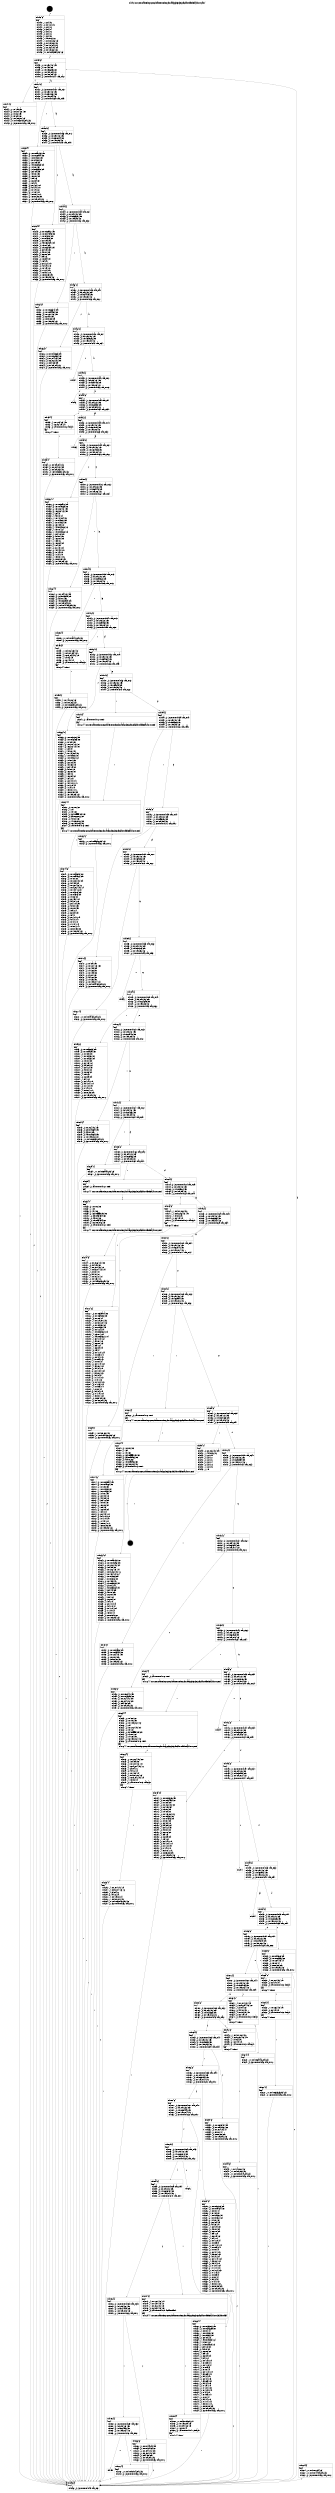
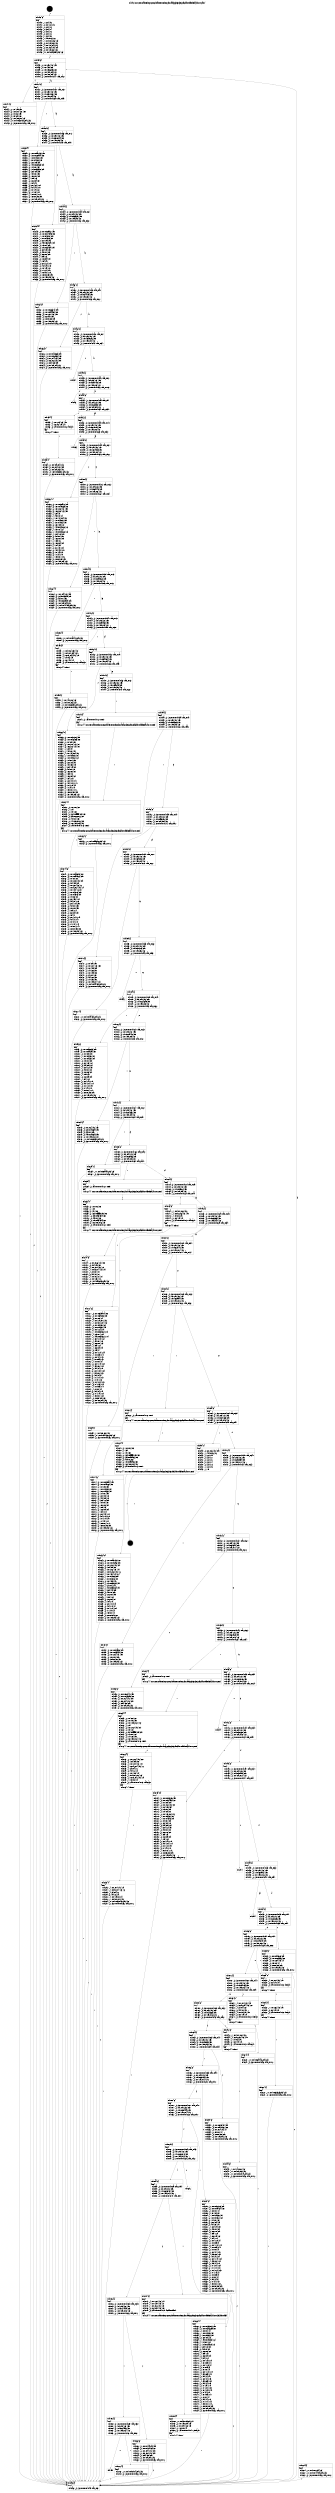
edge "0x401b7e [28]" -> "0x401b9a [28]": removed, label "31"
